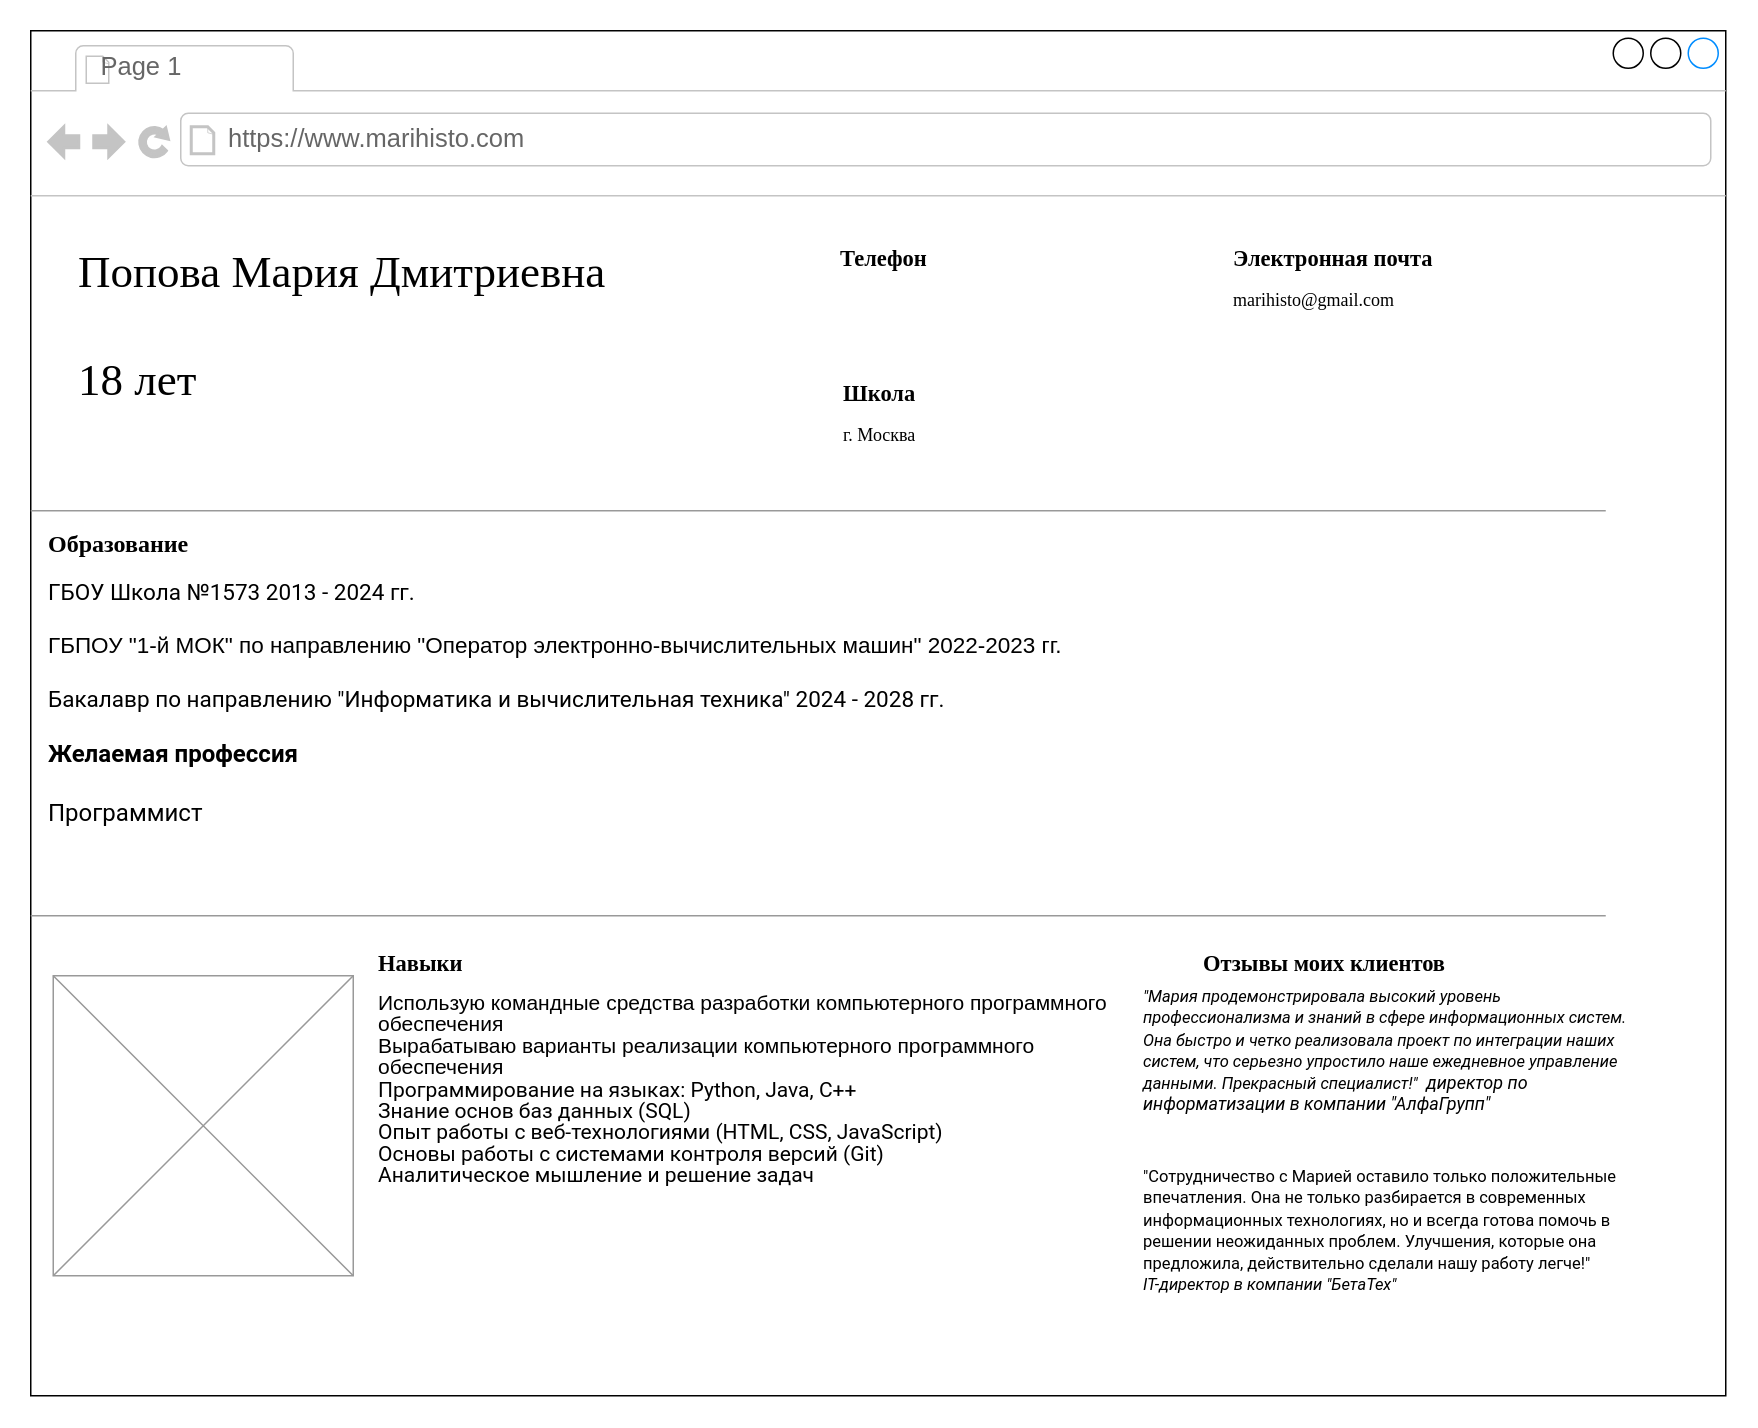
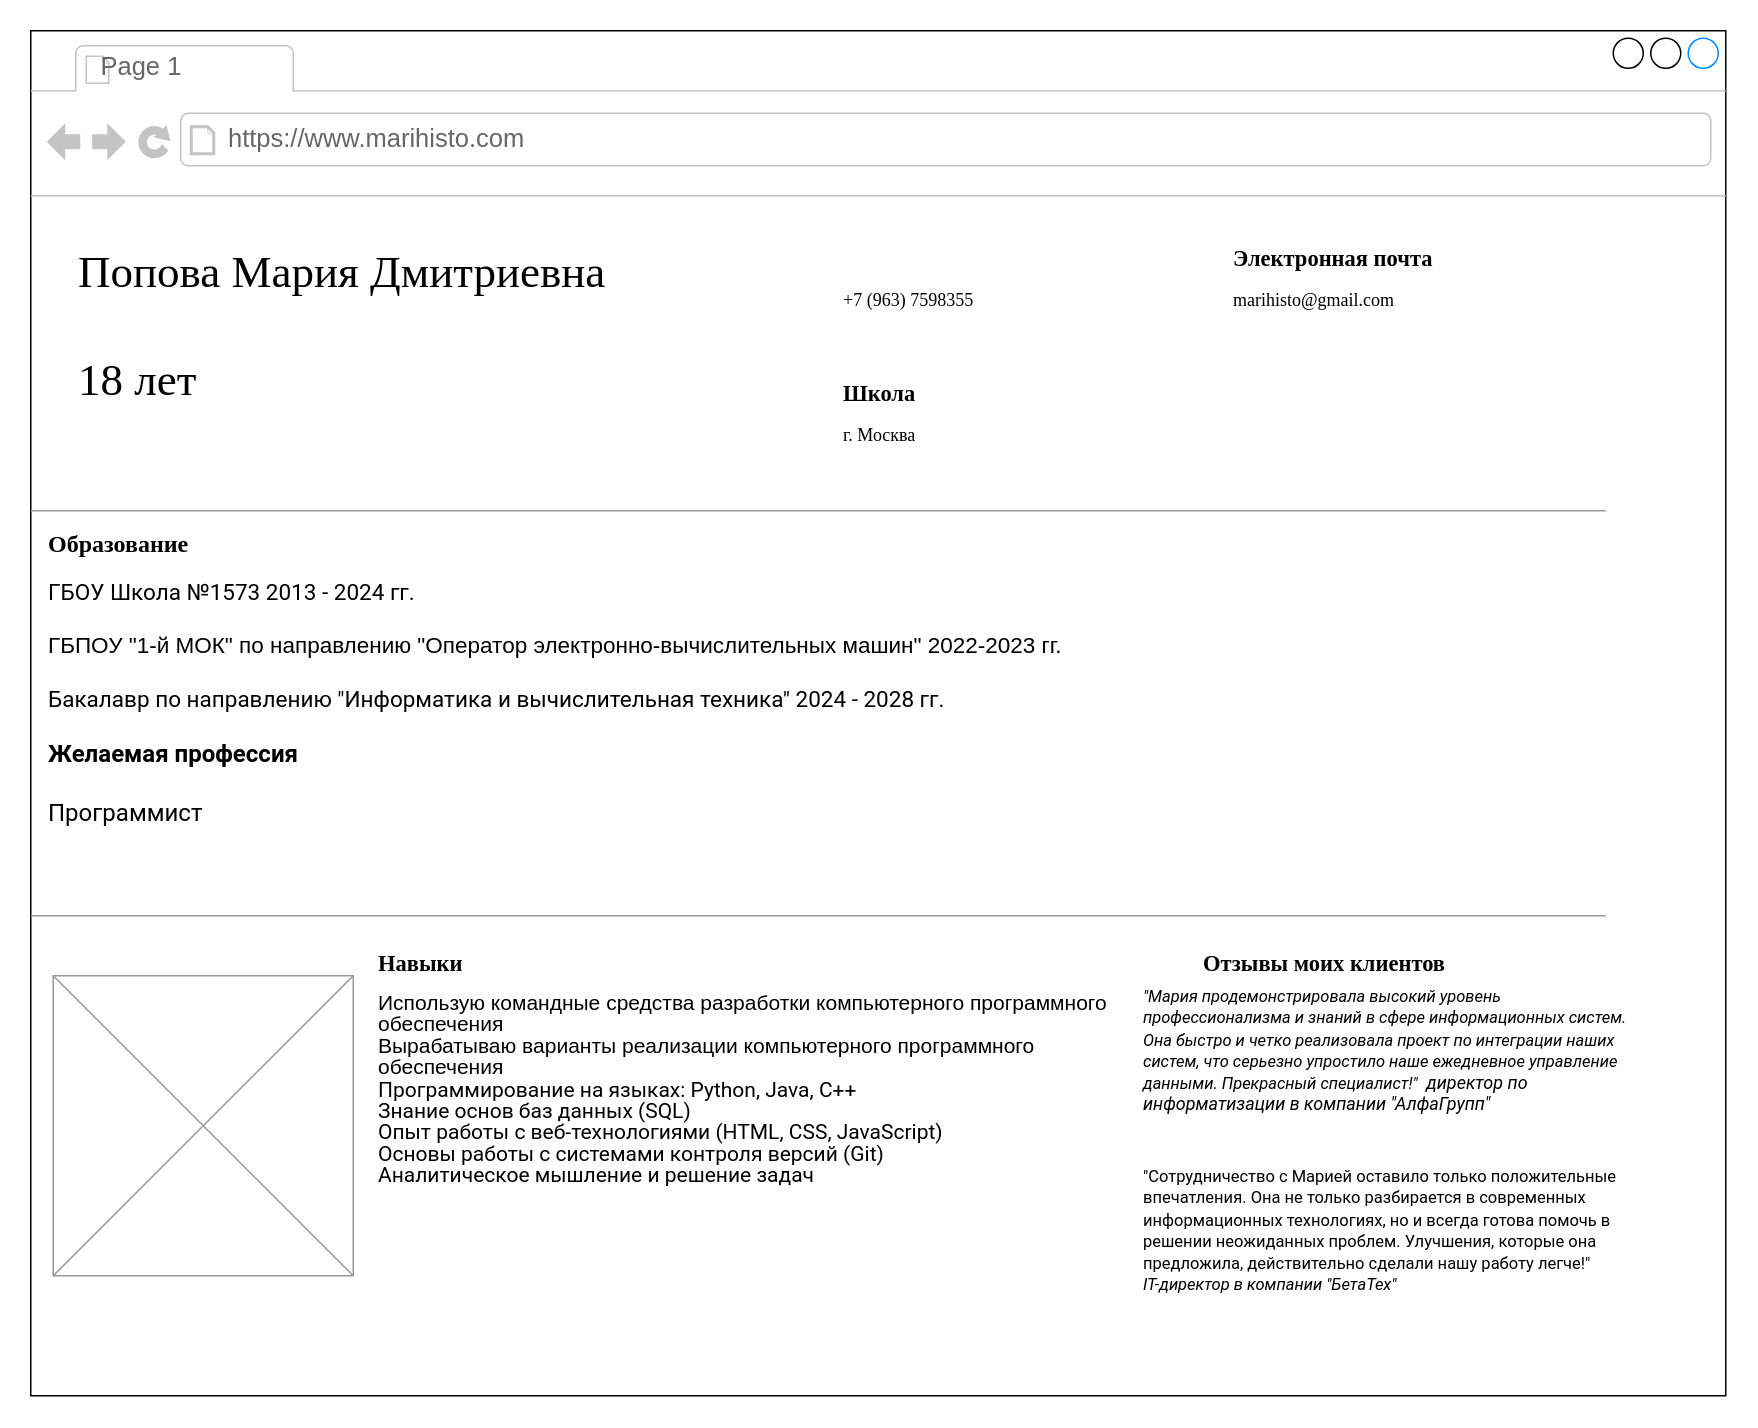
node "Телефон": removed
node "+7 (963) 7598355": added
